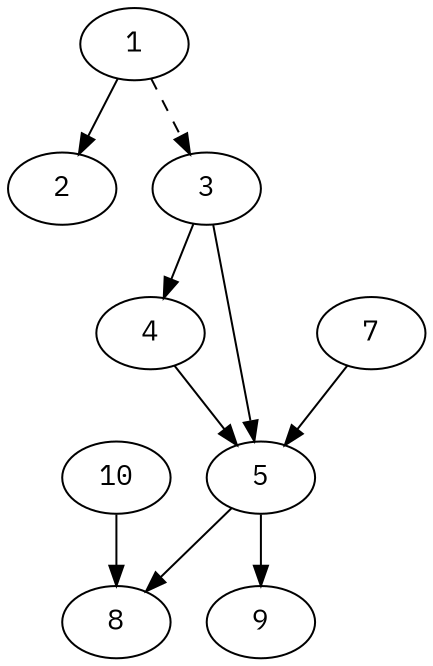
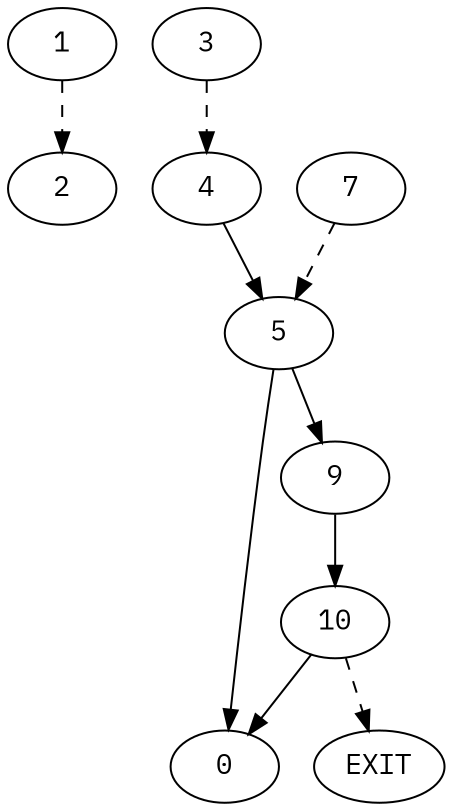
edge "1" -> "2": style solid -> dashed
edge "1" -> "3": removed
edge "3" -> "4": style solid -> dashed
edge "3" -> "5": removed
edge "7" -> "5": style solid -> dashed
edge "9" -> "10": added
node "8": label "8" -> "0"
node "EXIT": added
